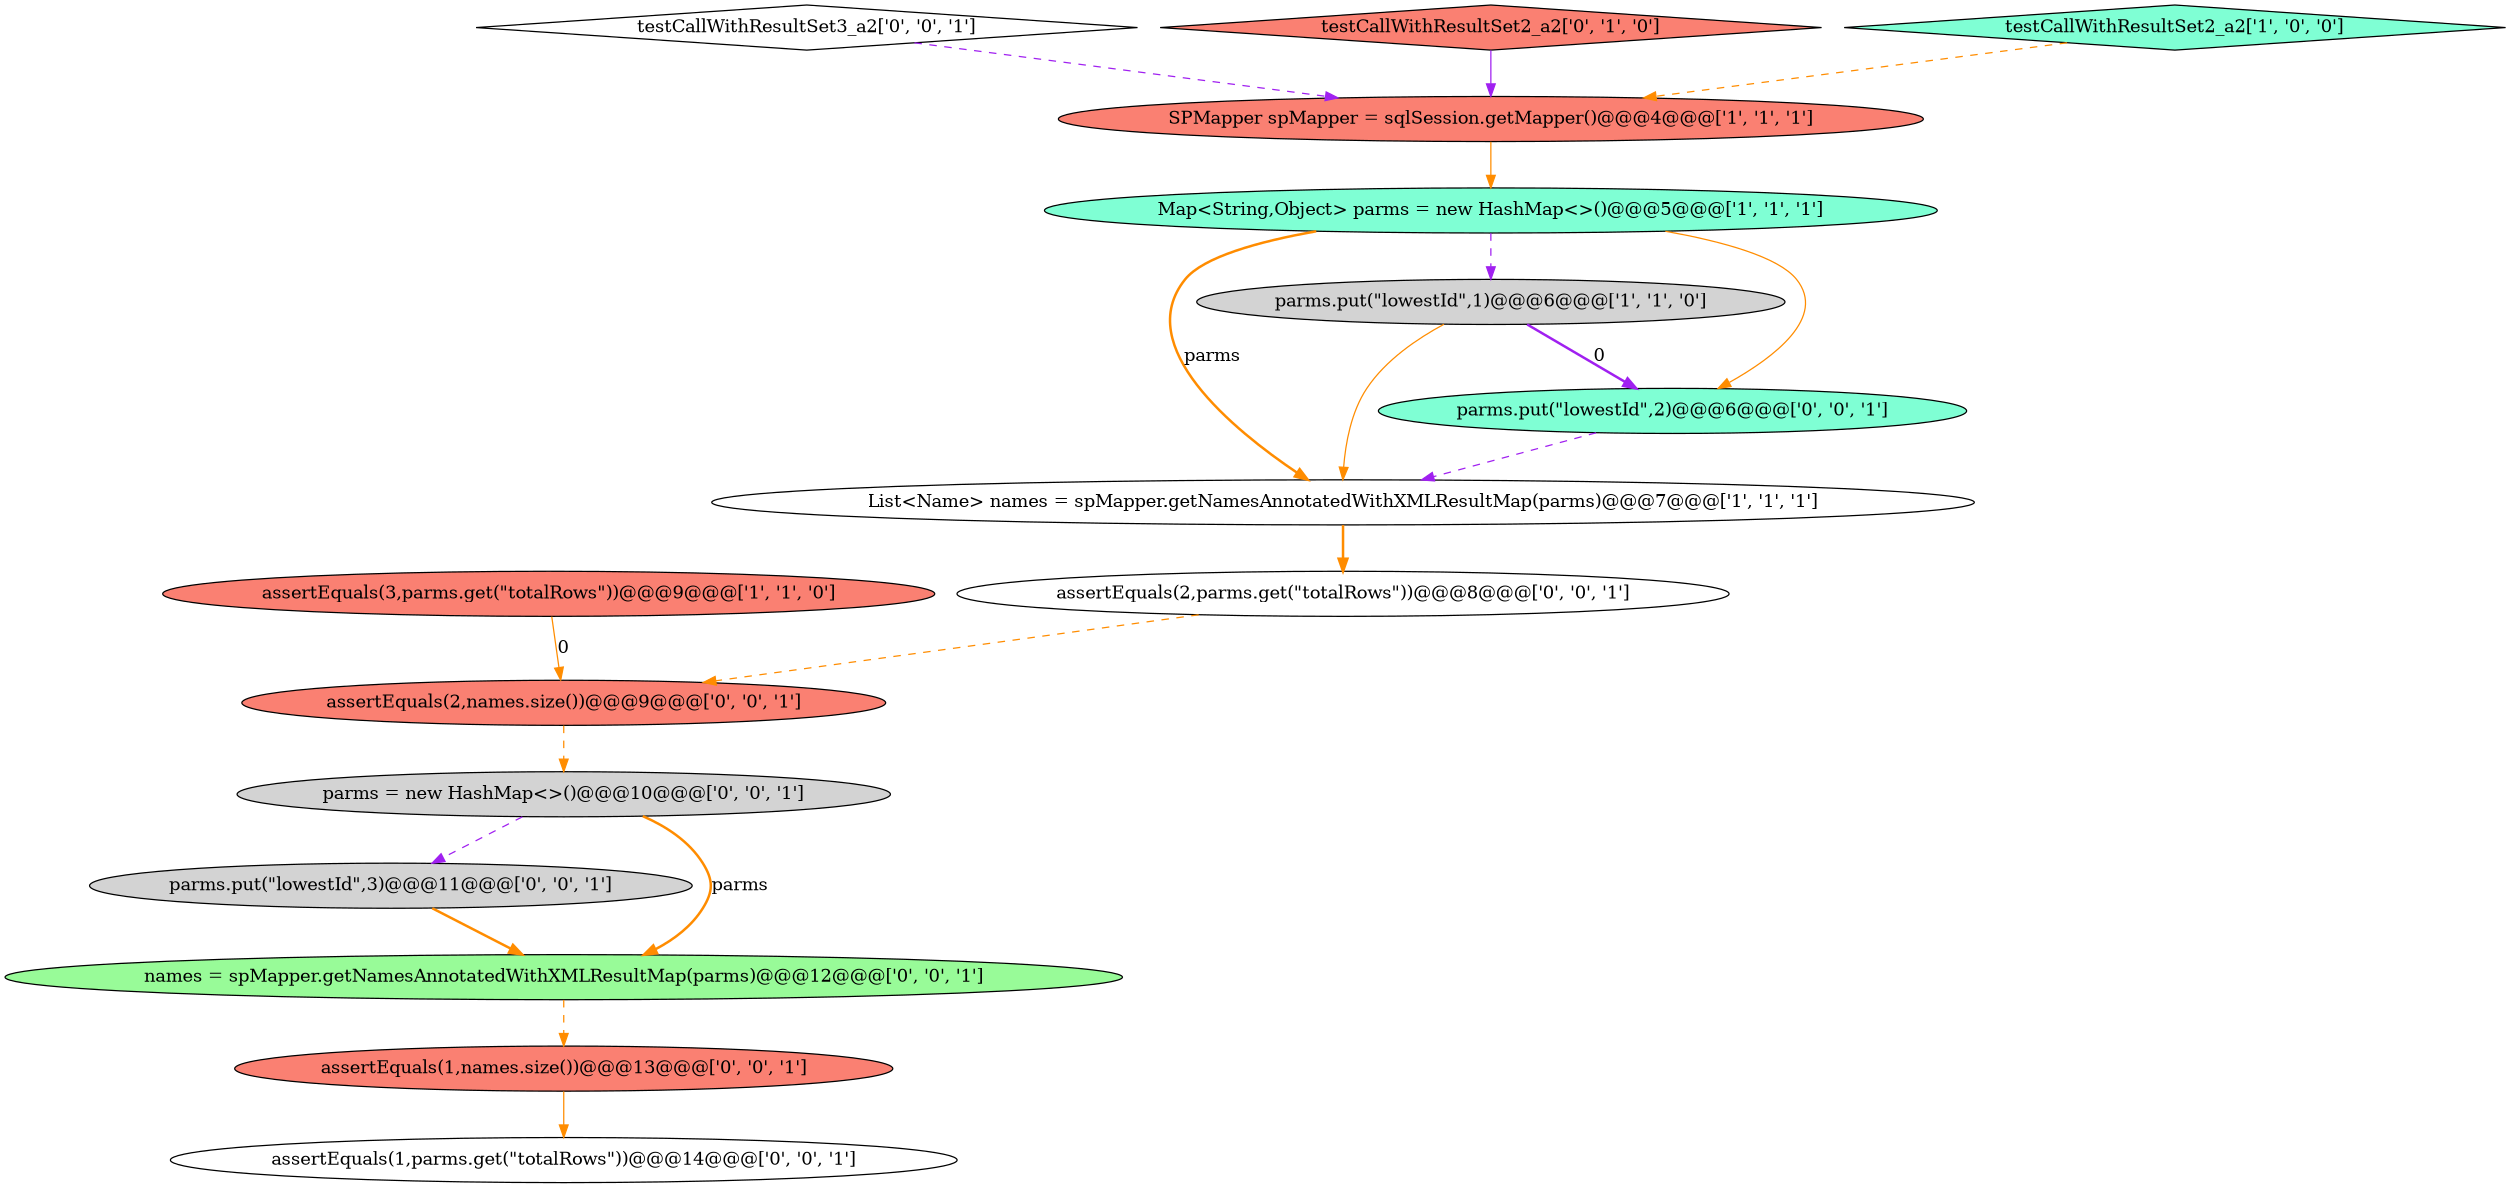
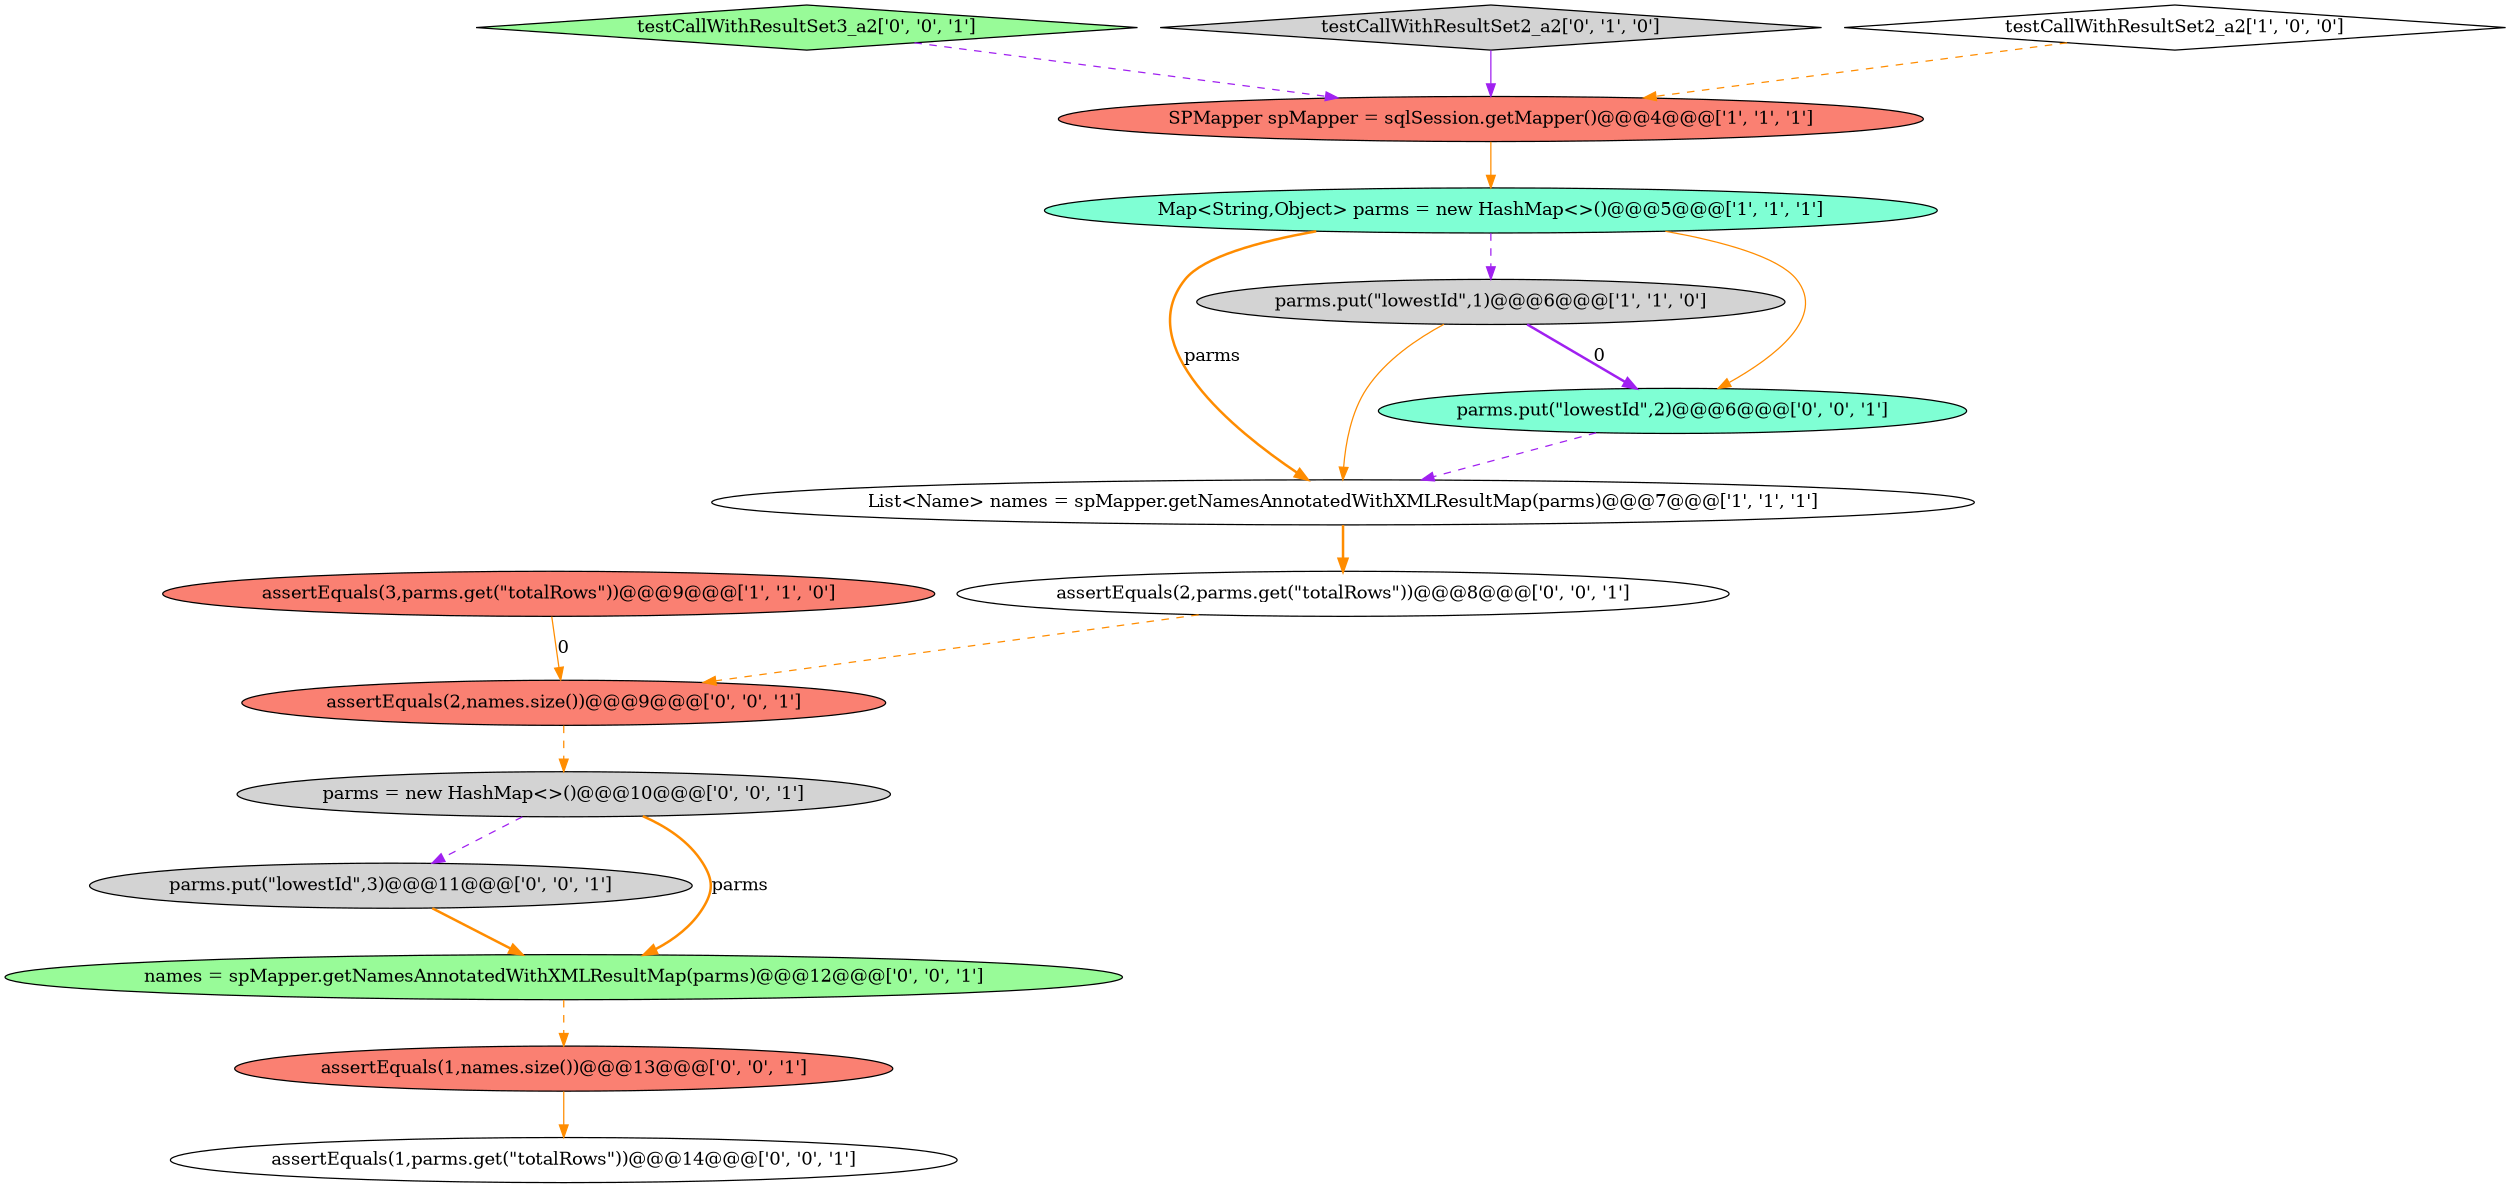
node "testCallWithResultSet3_a2['0', '0', '1']": fillcolor white -> palegreen
node "testCallWithResultSet2_a2['0', '1', '0']": fillcolor salmon -> lightgrey
node "testCallWithResultSet2_a2['1', '0', '0']": fillcolor aquamarine -> white
